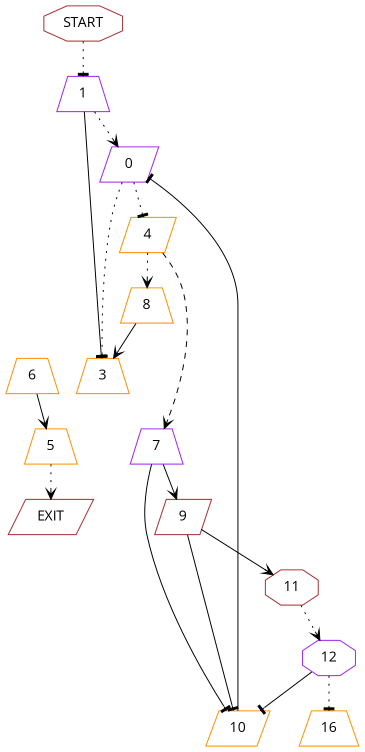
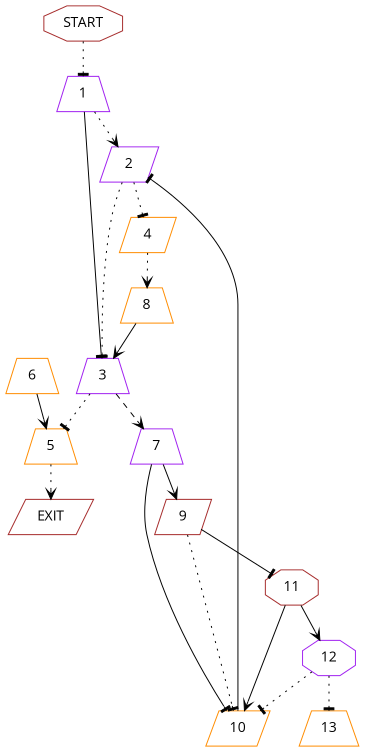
node "0": label "0" -> "2"
edge "4" -> "7": now "3" -> "7"
node "3": color darkorange -> purple
edge "3" -> "5": added
edge "9" -> "11": arrowhead vee -> tee
edge "11" -> "12": style dotted -> solid
edge "9" -> "10": style solid -> dotted
edge "11" -> "10": added
edge "12" -> "10": style solid -> dotted
node "16": label "16" -> "13"
